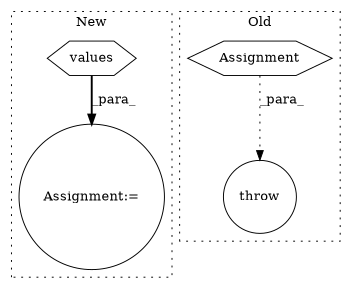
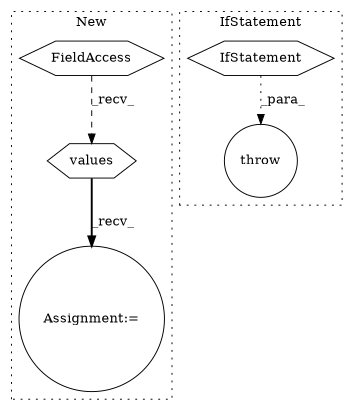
cluster "Old": label "Old" -> "IfStatement"
node "FieldAccess": added
node "Assignment": label "Assignment" -> "IfStatement"
edge "values" -> "Assignment:=": label "_para_" -> "_recv_"
